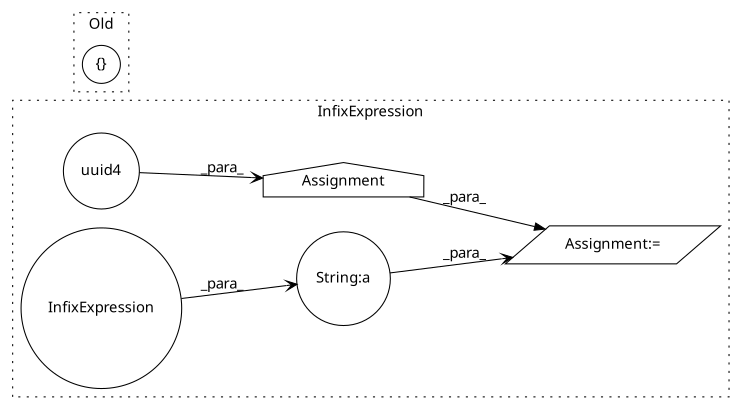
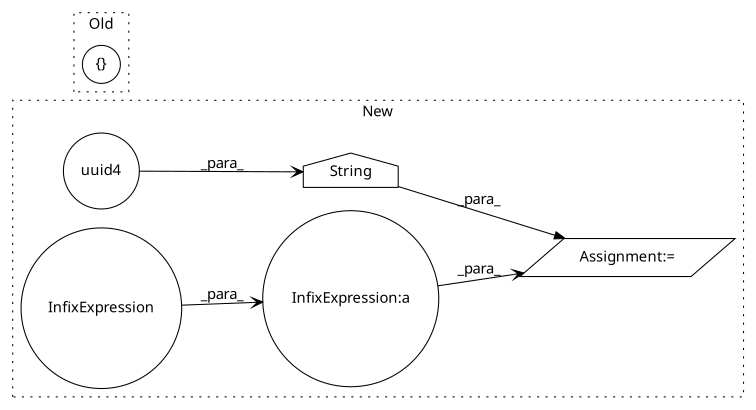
cluster "InfixExpression": label "InfixExpression" -> "New"
node "Assignment": label "Assignment" -> "String"
node "String:a": label "String:a" -> "InfixExpression:a"
